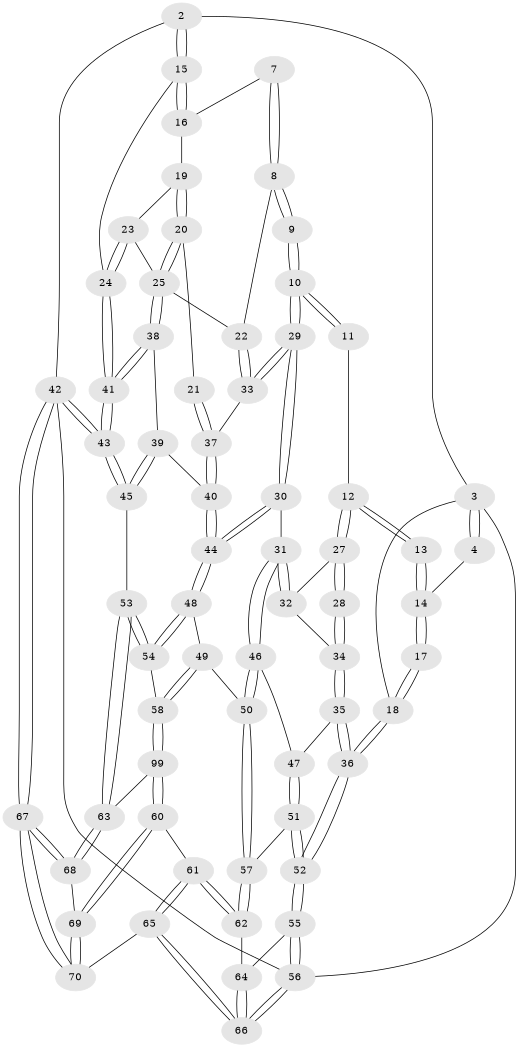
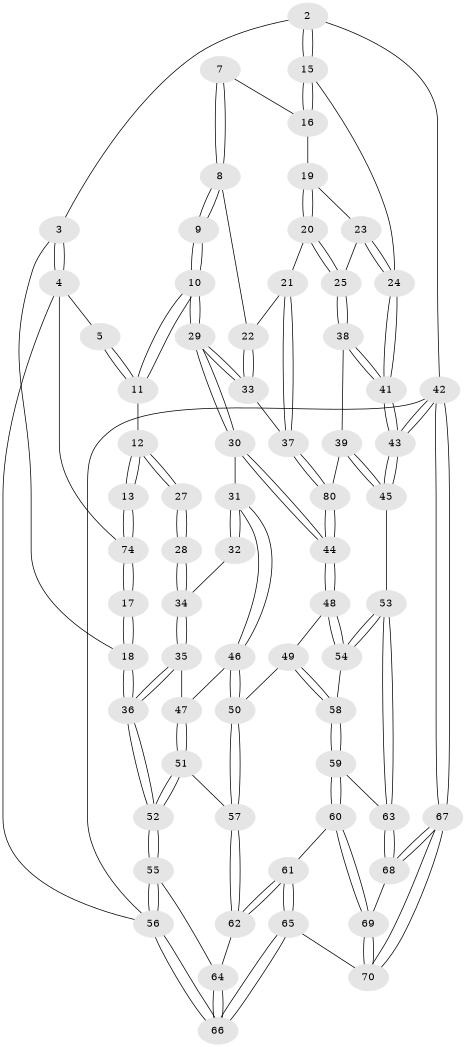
edge "25" -- "22": now "21" -- "22"
node "5": added
node "40": label "40" -> "80"
edge "27" -- "32": removed
node "14": label "14" -> "74"
node "99": label "99" -> "59"
edge "3" -- "56": now "4" -- "56"
